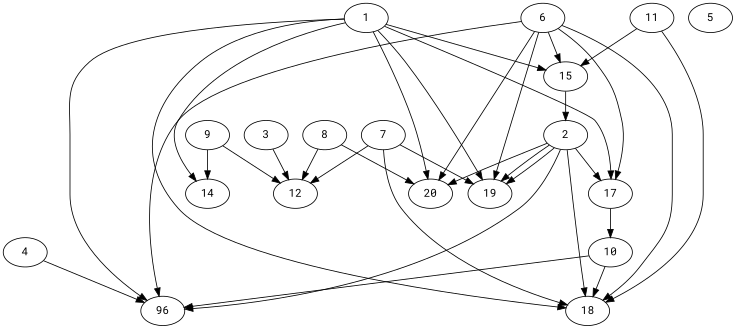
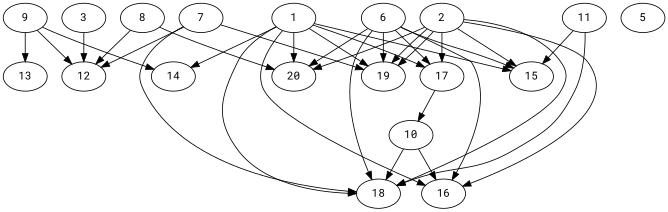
node "13": added
edge "15" -> "2": reversed
node "4": removed
node "96": label "96" -> "16"
